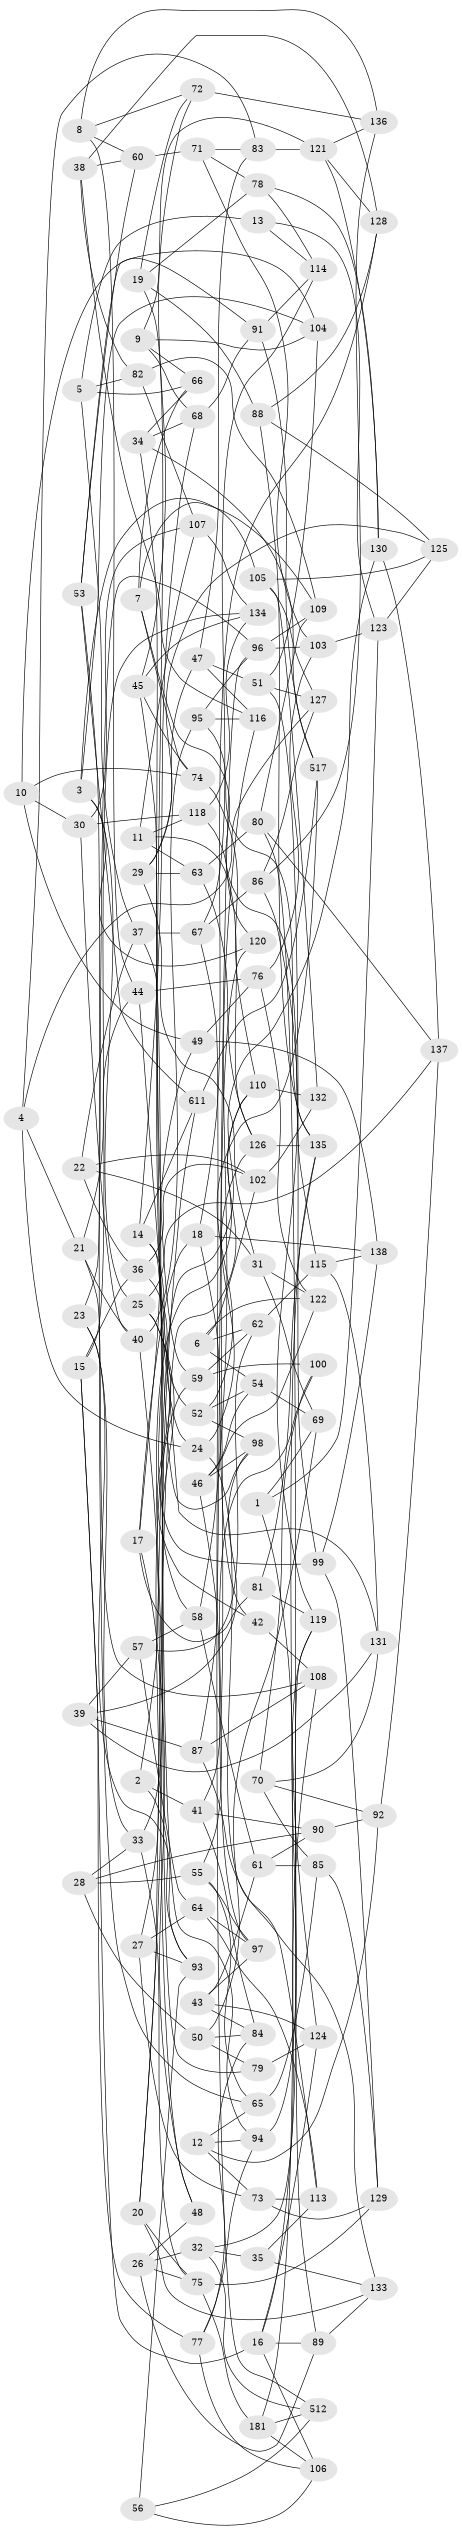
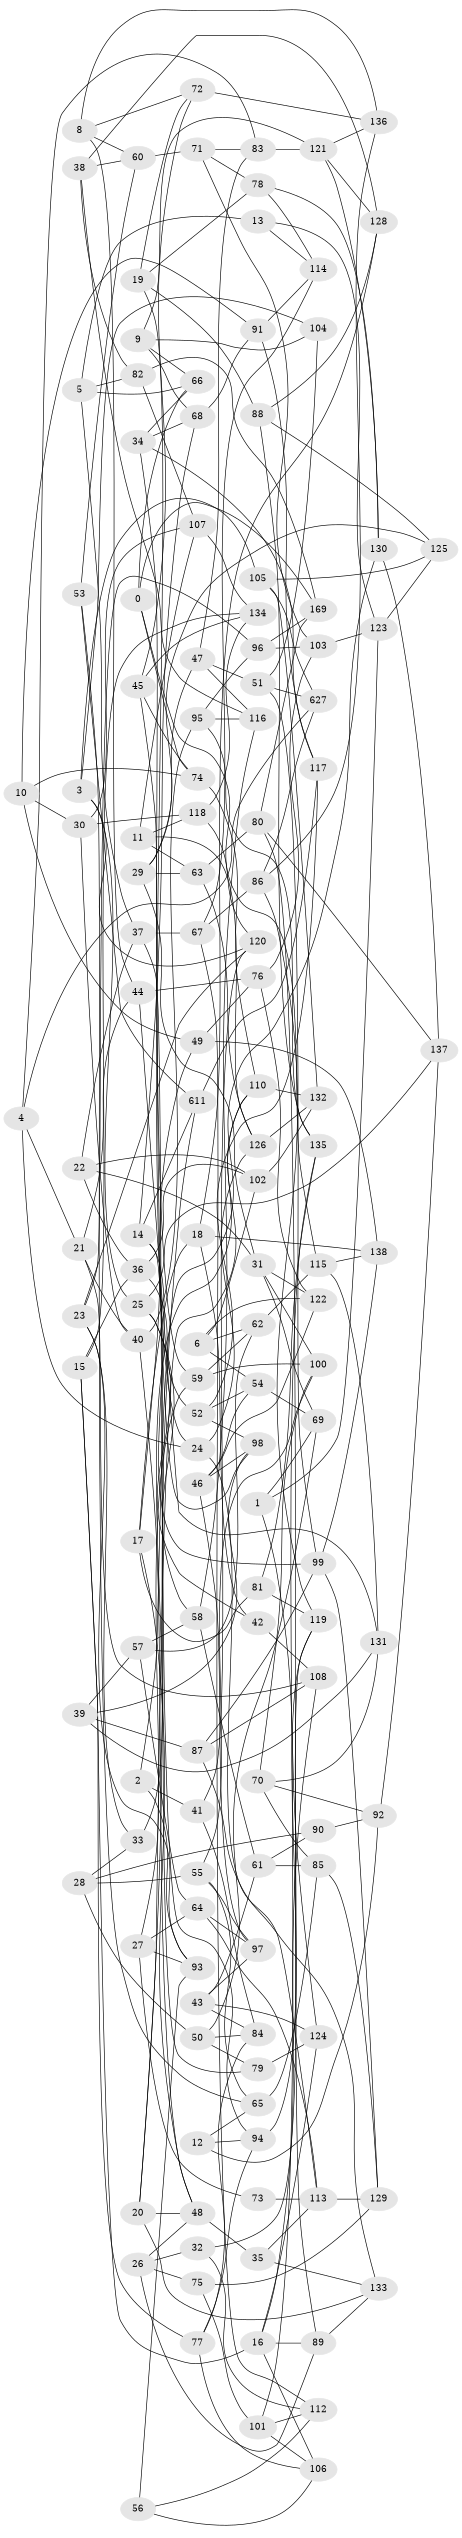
edge "104" -- "53": removed
node "7": label "7" -> "0"
node "109": label "109" -> "169"
node "127": label "127" -> "627"
node "517": label "517" -> "117"
edge "120" -- "23": added
edge "126" -- "135": now "126" -- "132"
edge "96" -- "87": now "99" -- "87"
edge "31" -- "100": added
edge "41" -- "90": removed
edge "33" -- "75": removed
edge "12" -- "73": removed
edge "73" -- "129": now "113" -- "129"
edge "20" -- "75": now "20" -- "48"
edge "32" -- "35": now "48" -- "35"
node "512": label "512" -> "112"
node "181": label "181" -> "101"
